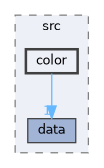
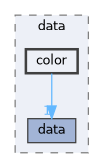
cluster "src": label "src" -> "data"
